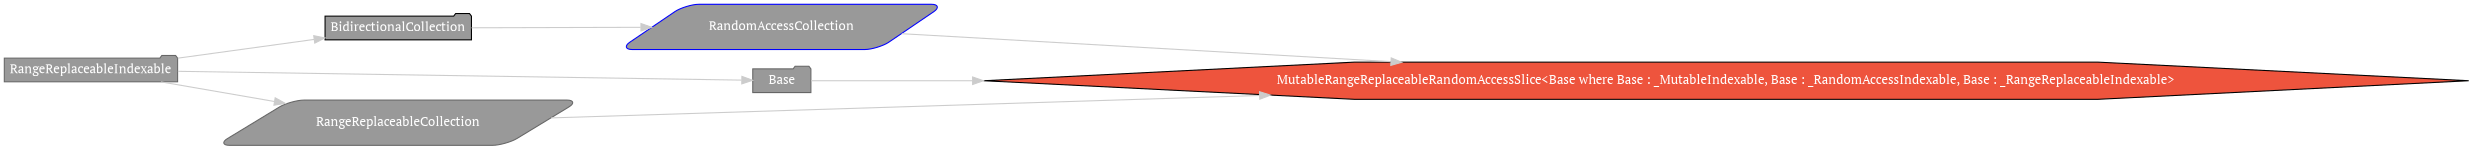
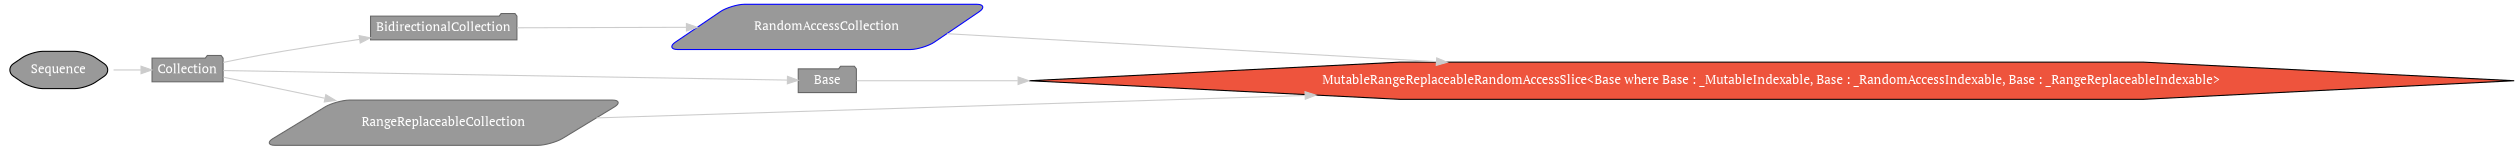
node "BidirectionalCollection": color black -> gray40
node "Sequence": added
node "RangeReplaceableIndexable": label "RangeReplaceableIndexable" -> "Collection"
